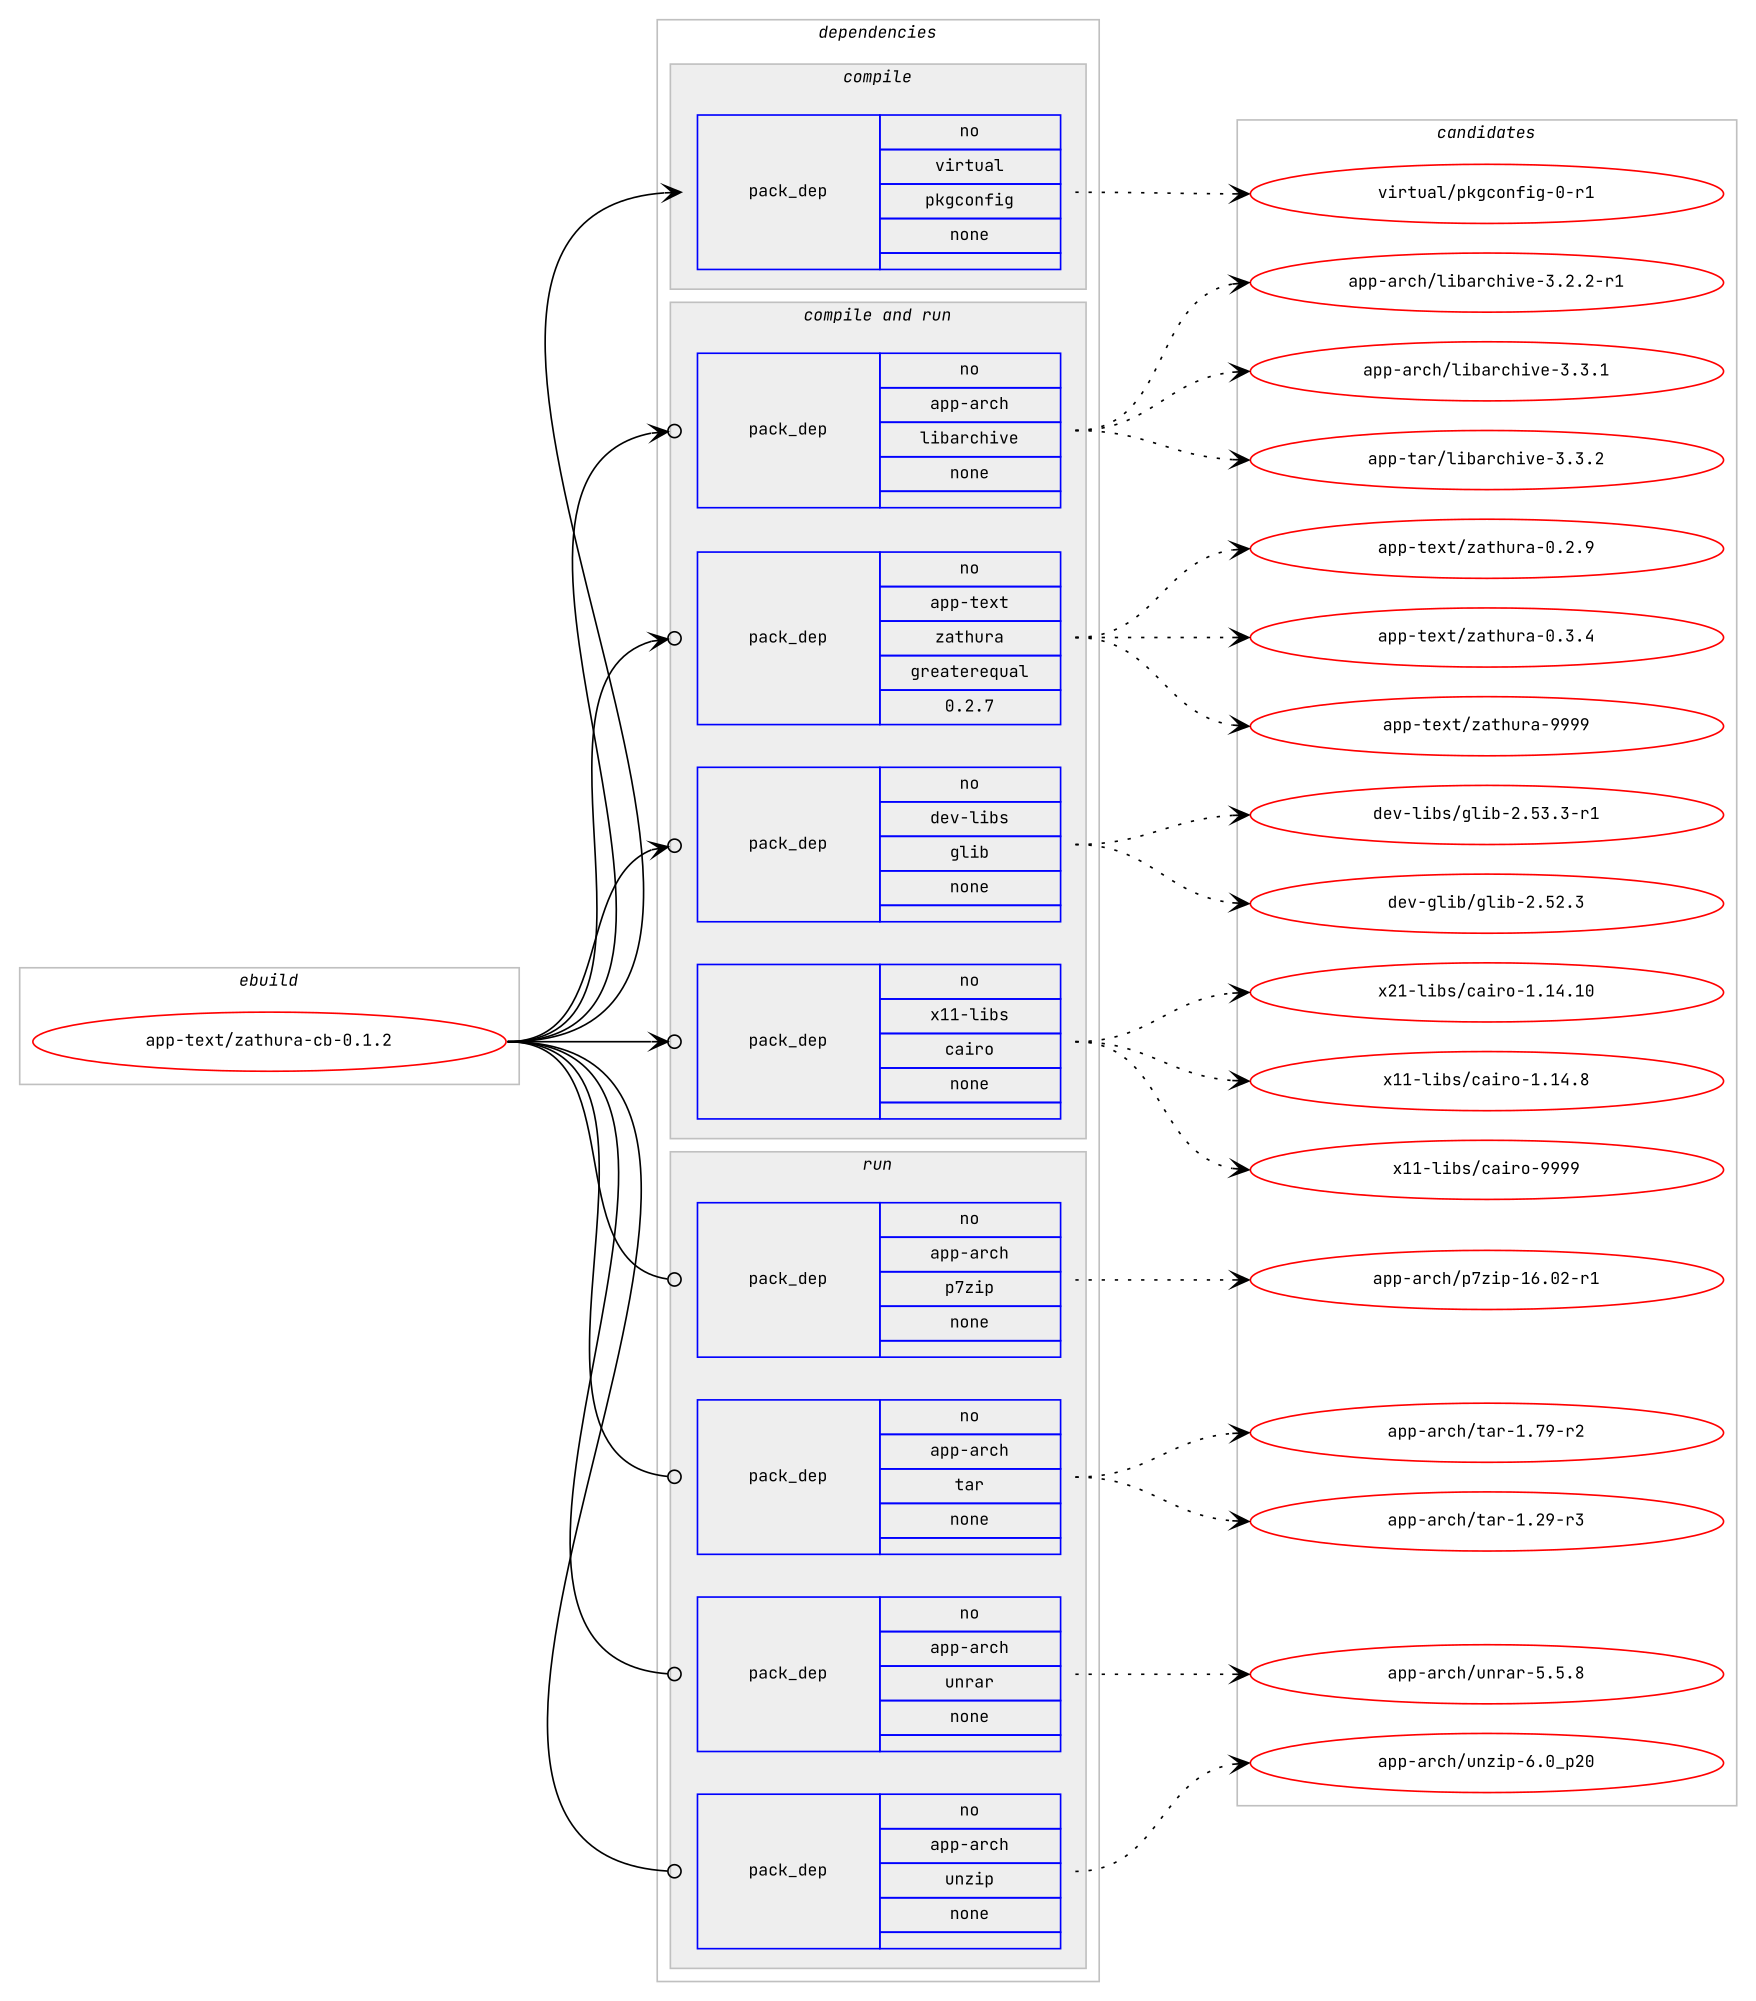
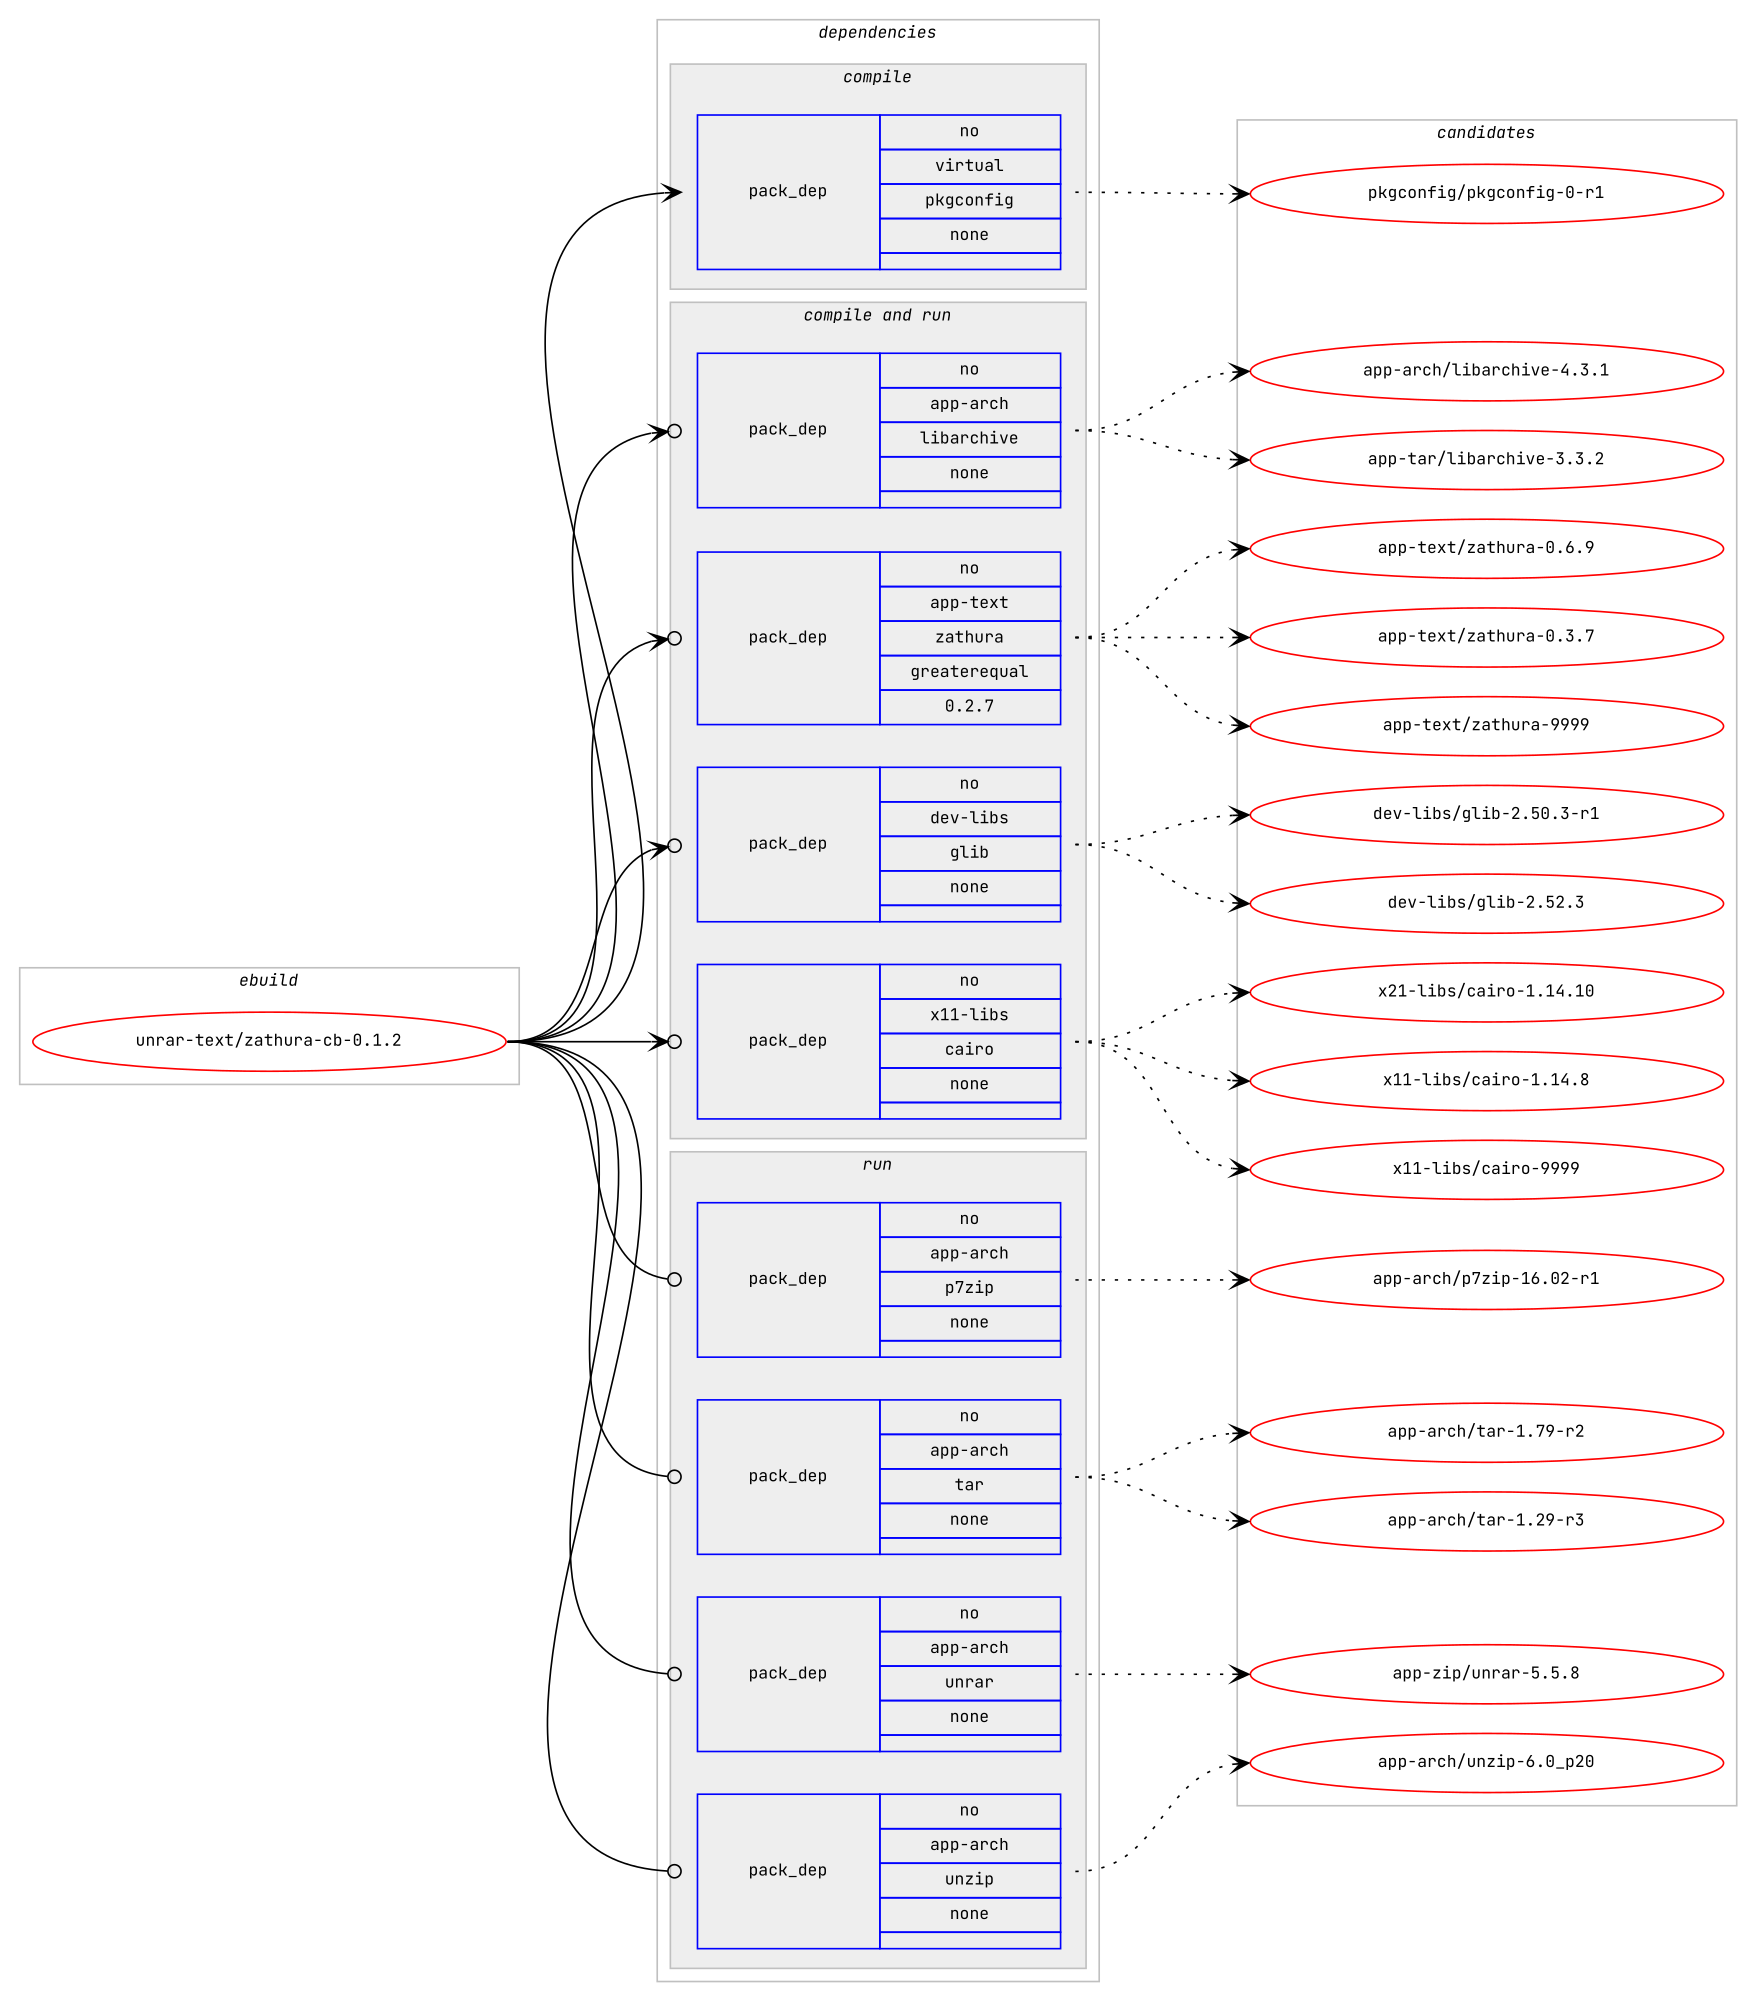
node "virtual/pkgconfig-0-r1": label "virtual/pkgconfig-0-r1" -> "pkgconfig/pkgconfig-0-r1"
node "app-arch/libarchive-3.2.2-r1": removed
node "app-arch/libarchive-3.3.1": label "app-arch/libarchive-3.3.1" -> "app-arch/libarchive-4.3.1"
node "app-text/zathura-0.2.9": label "app-text/zathura-0.2.9" -> "app-text/zathura-0.6.9"
node "app-text/zathura-0.3.4": label "app-text/zathura-0.3.4" -> "app-text/zathura-0.3.7"
node "dev-libs/glib-2.53.3-r1": label "dev-libs/glib-2.53.3-r1" -> "dev-libs/glib-2.50.3-r1"
node "dev-glib/glib-2.52.3": label "dev-glib/glib-2.52.3" -> "dev-libs/glib-2.52.3"
node "app-text/zathura-cb-0.1.2": label "app-text/zathura-cb-0.1.2" -> "unrar-text/zathura-cb-0.1.2"
node "app-arch/unrar-5.5.8": label "app-arch/unrar-5.5.8" -> "app-zip/unrar-5.5.8"
